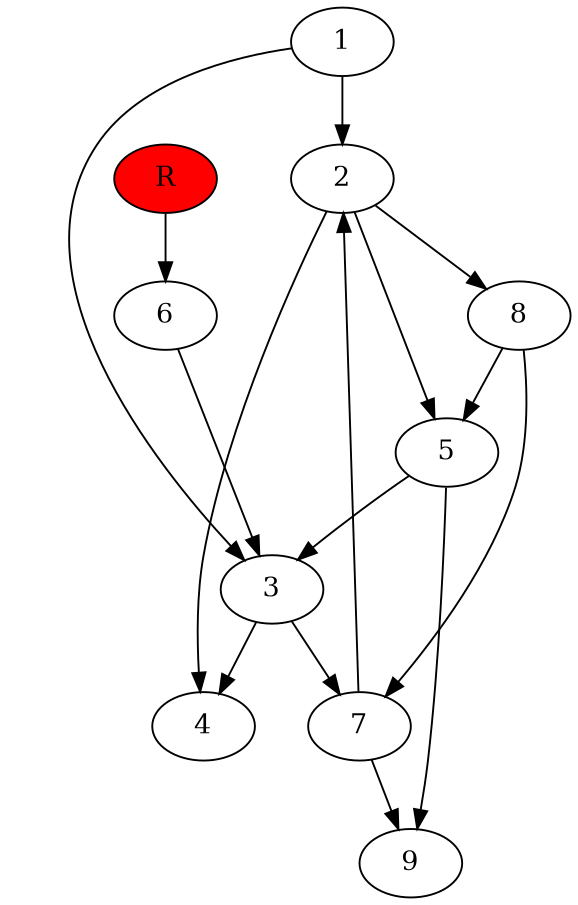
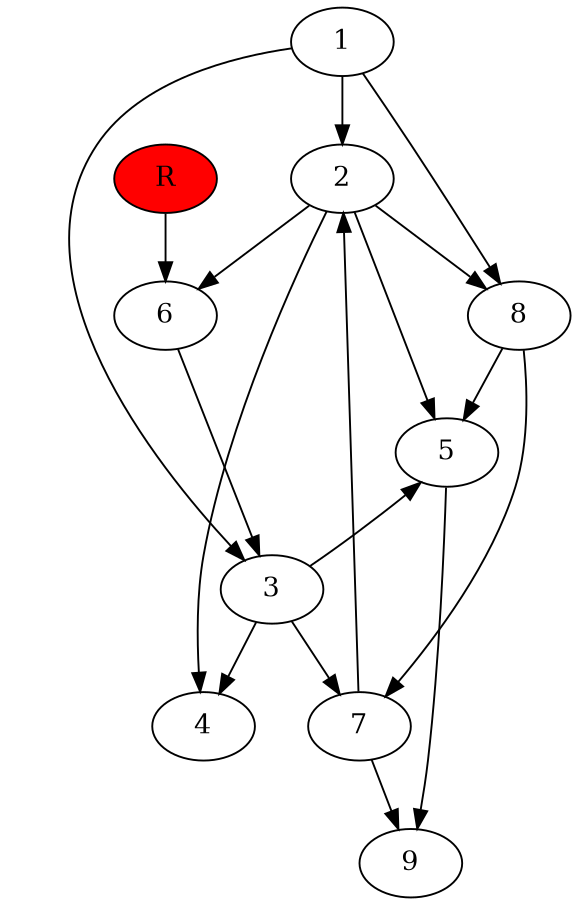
edge "1" -> "8": added
edge "2" -> "6": added
edge "5" -> "3": reversed
